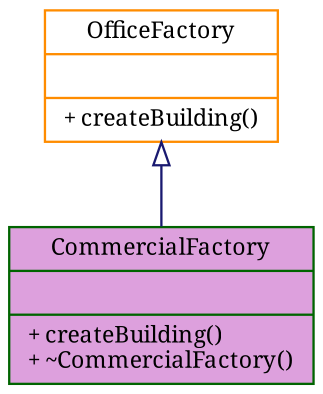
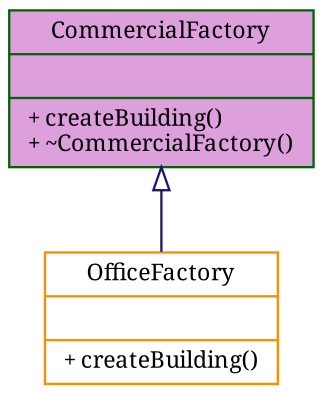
edge "CommercialFactory" -> "OfficeFactory": reversed
